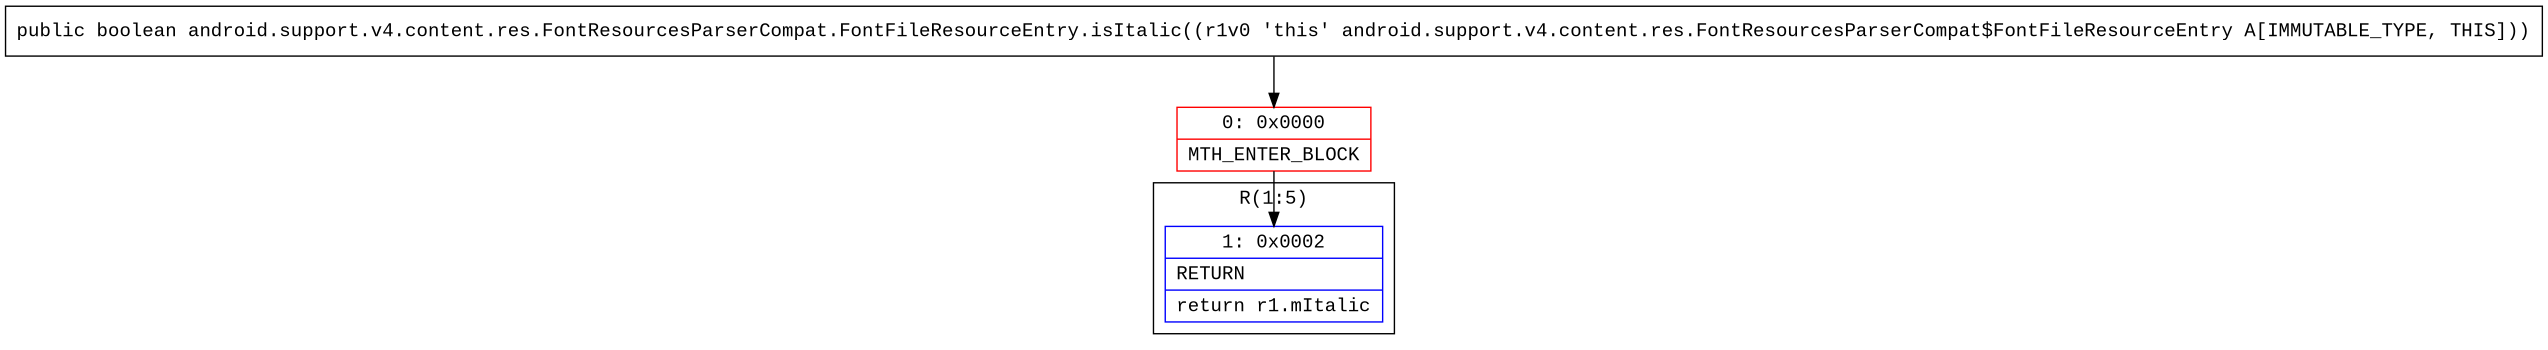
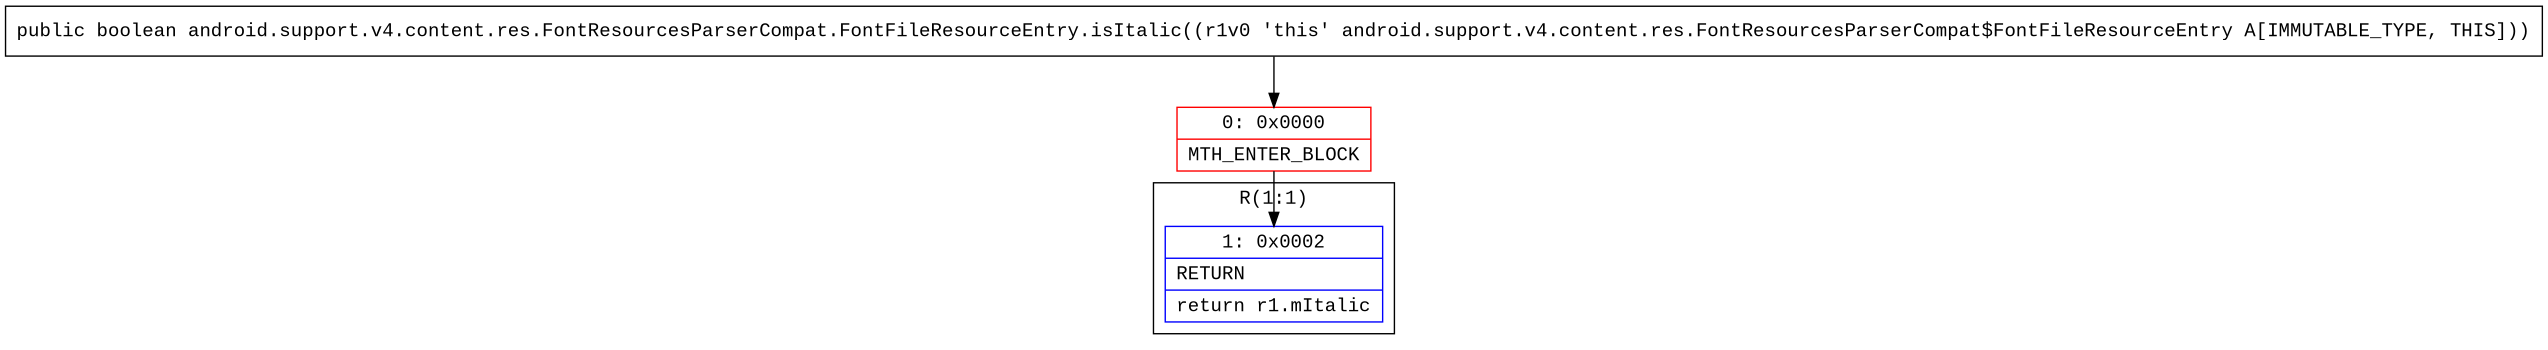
cluster "R(1:5)": label "R(1:5)" -> "R(1:1)"
